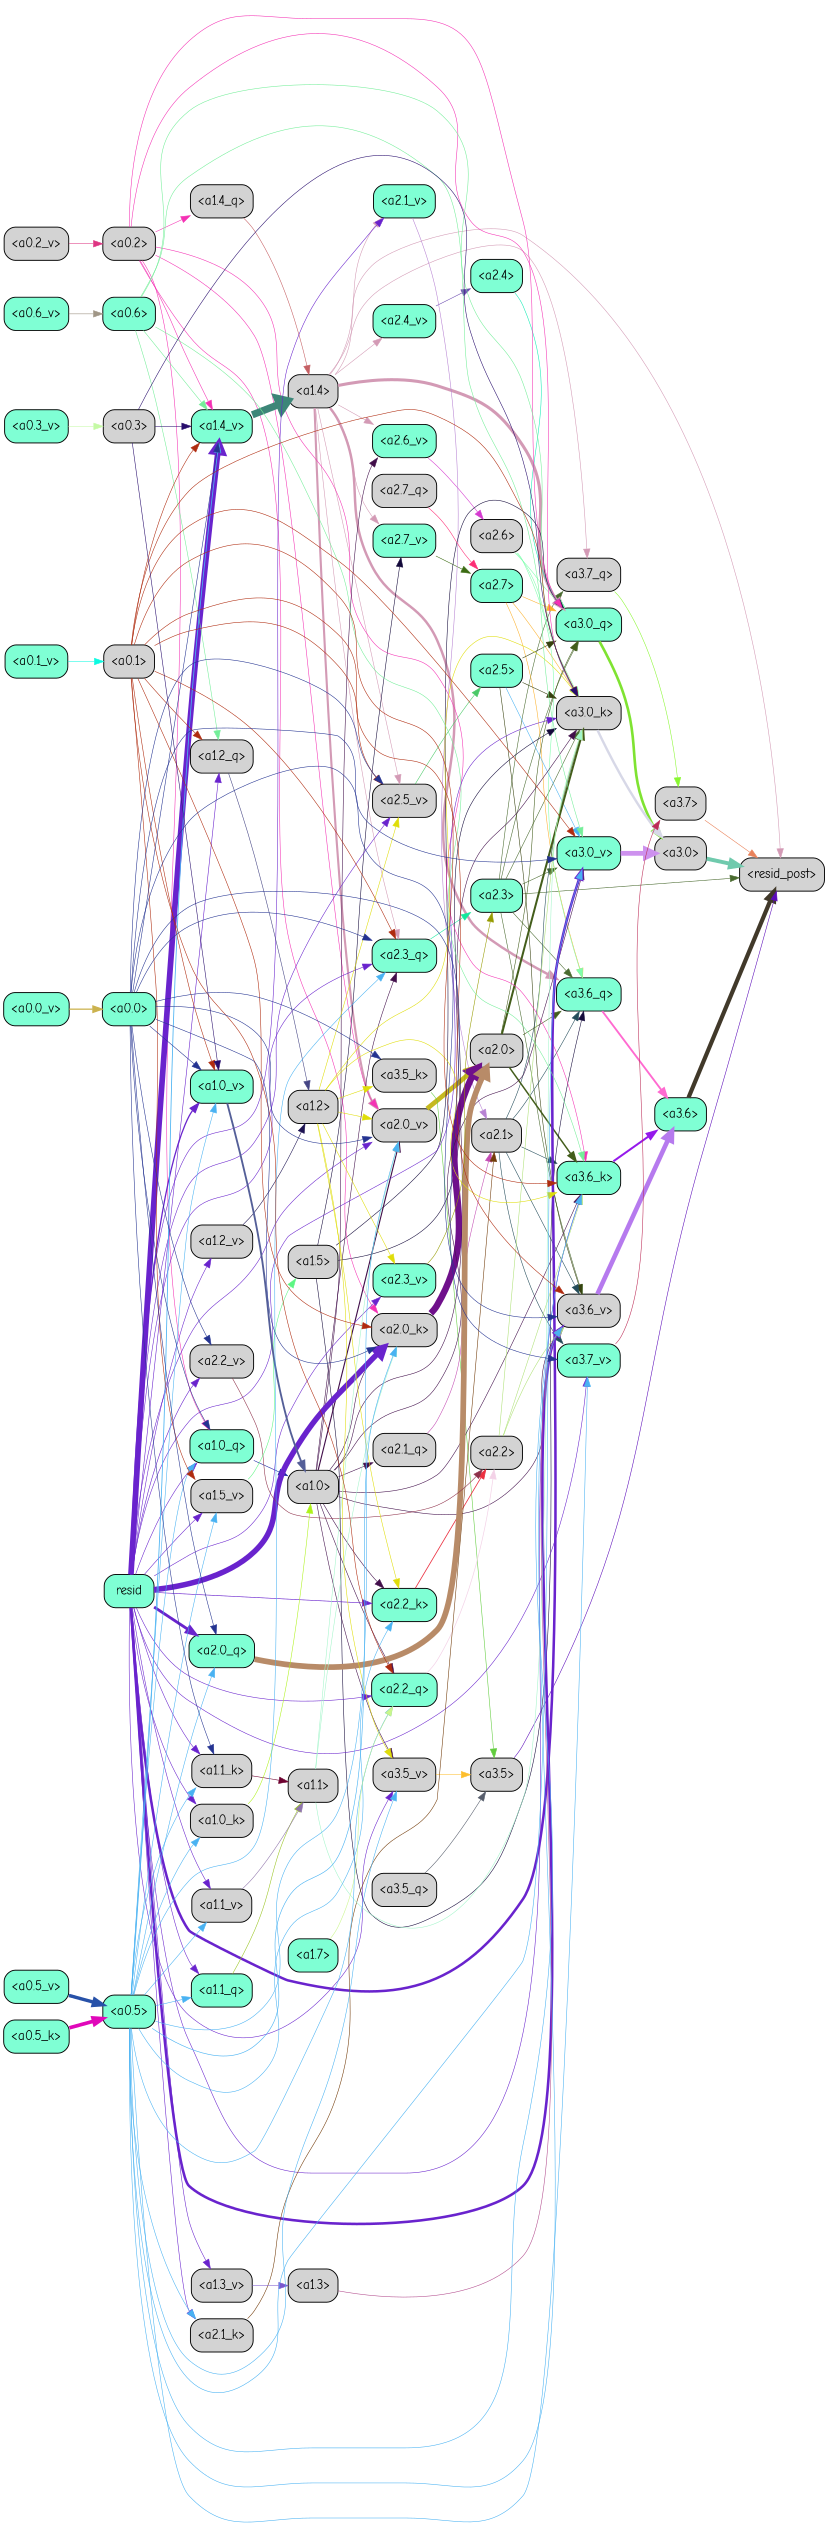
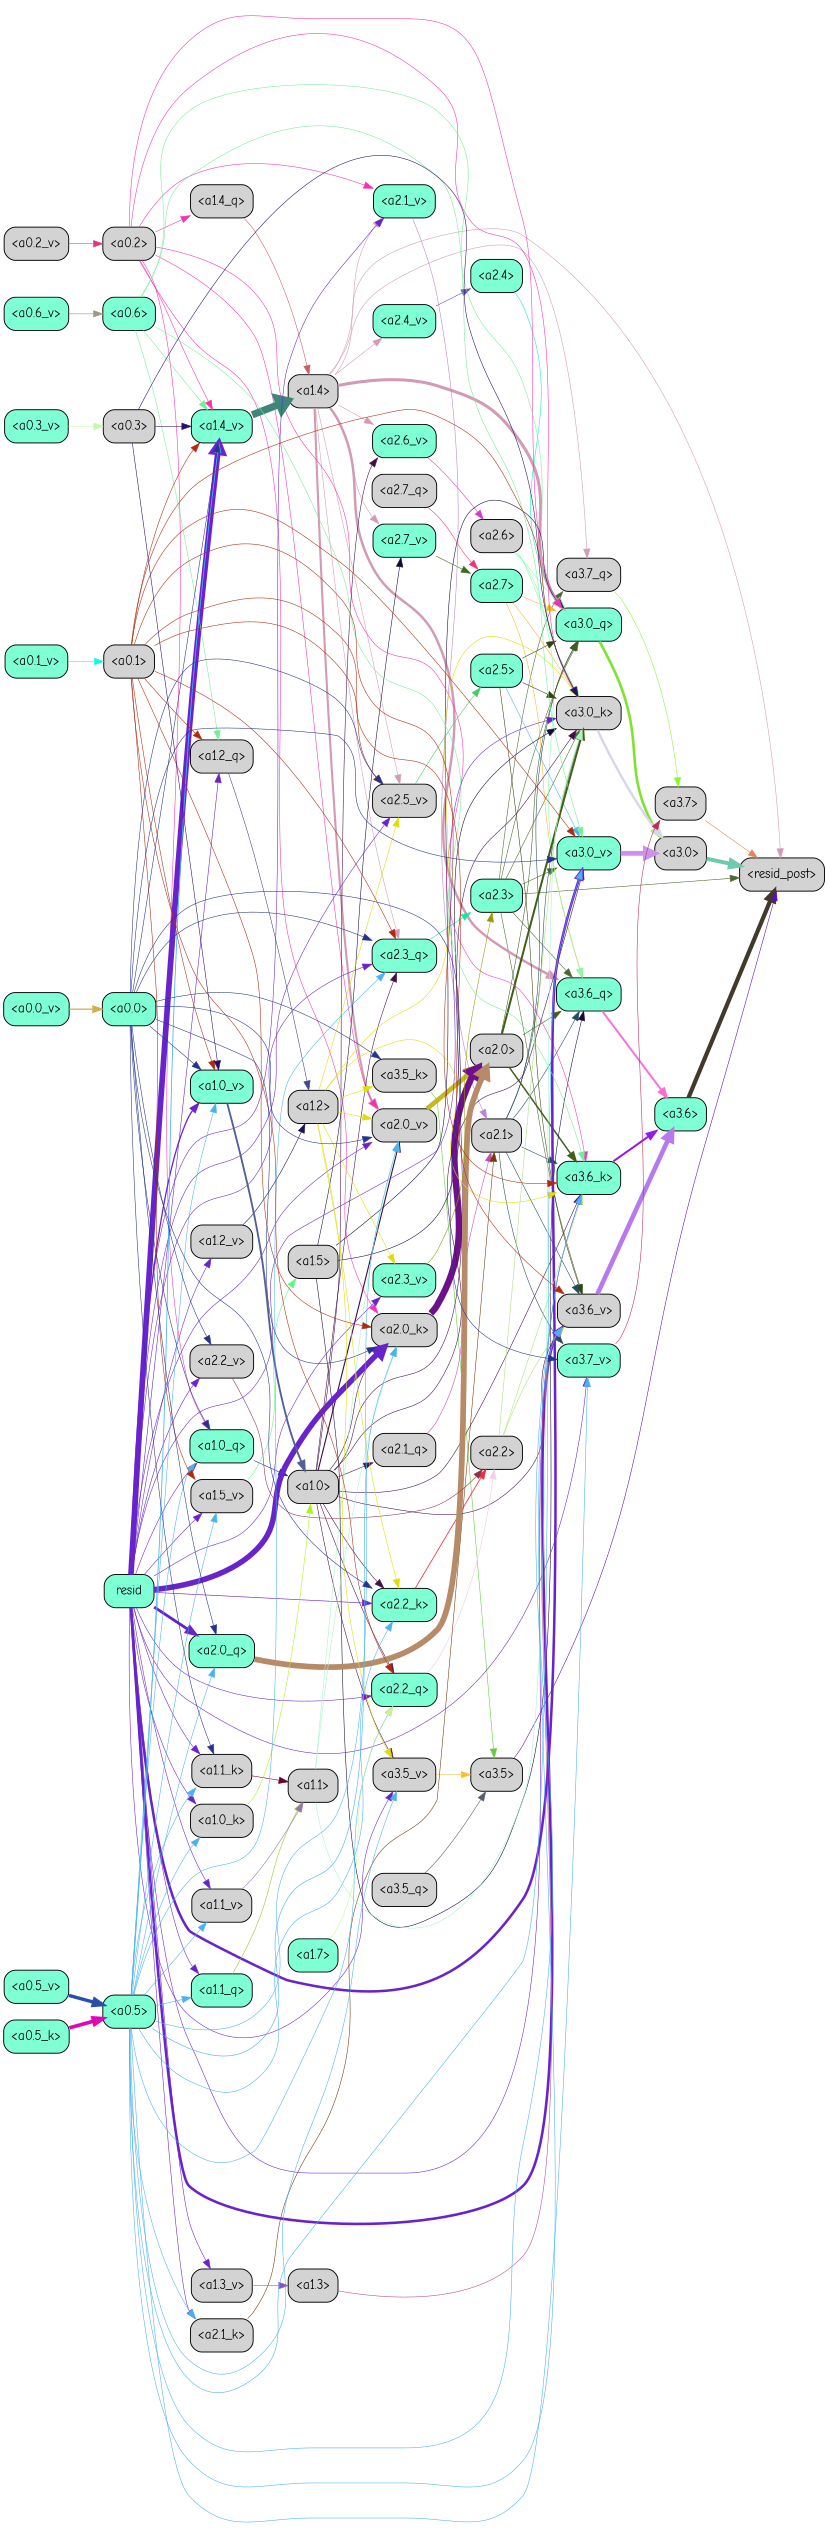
edge "<a0.2>" -> "<a2.1_v>": added
edge "<a2.1>" -> "<a3.0_q>": added
edge "<a0.0>" -> "<a3.6_v>": now "<a0.0>" -> "<a2.2_k>"
